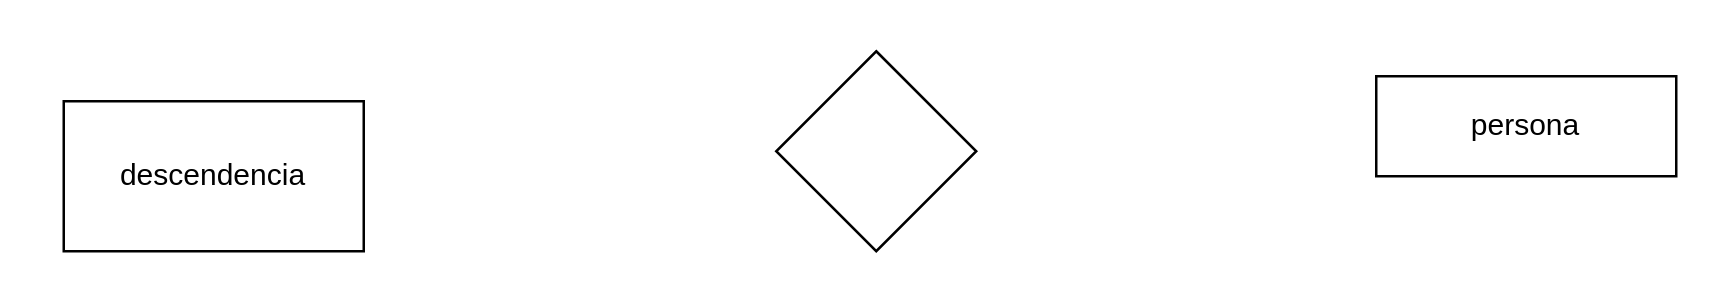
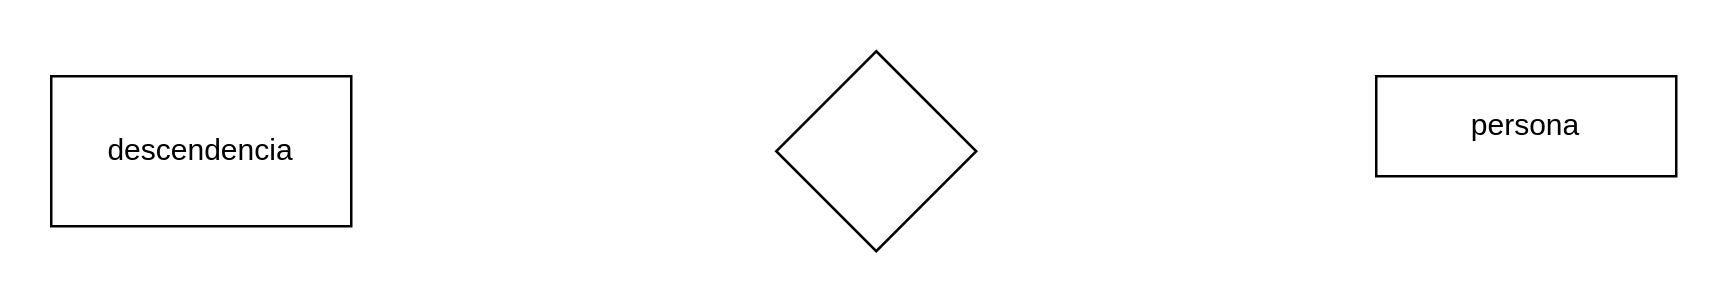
node "descendencia": moved (214, 176) -> (201, 151)
